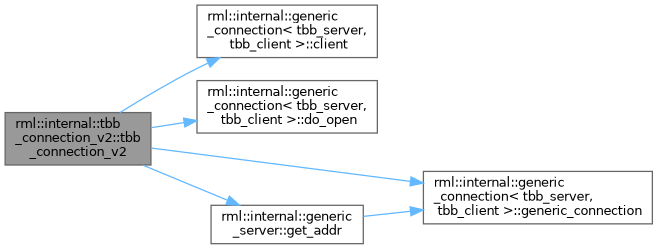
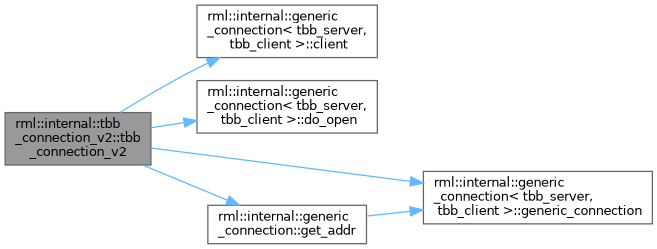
node "rml::internal::generic _server::get_addr": label "rml::internal::generic _server::get_addr" -> "rml::internal::generic _connection::get_addr"
